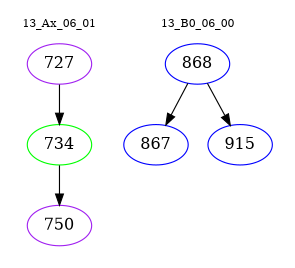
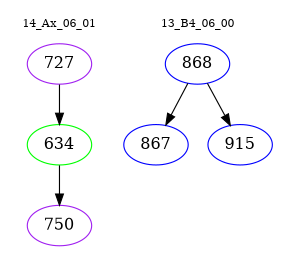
cluster "13_Ax_06_01": label "13_Ax_06_01" -> "14_Ax_06_01"
cluster "13_B0_06_00": label "13_B0_06_00" -> "13_B4_06_00"
node "734": label "734" -> "634"
